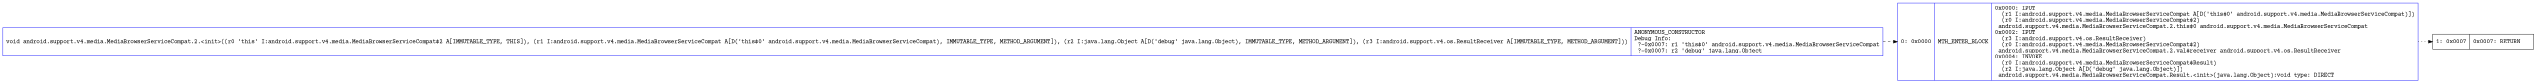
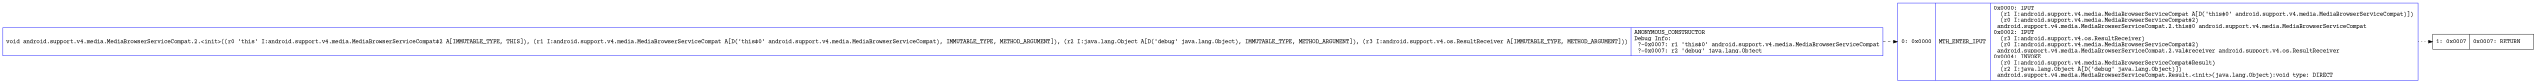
node "0: 0x0000": text "MTH_ENTER_BLOCK" -> "MTH_ENTER_IPUT"
